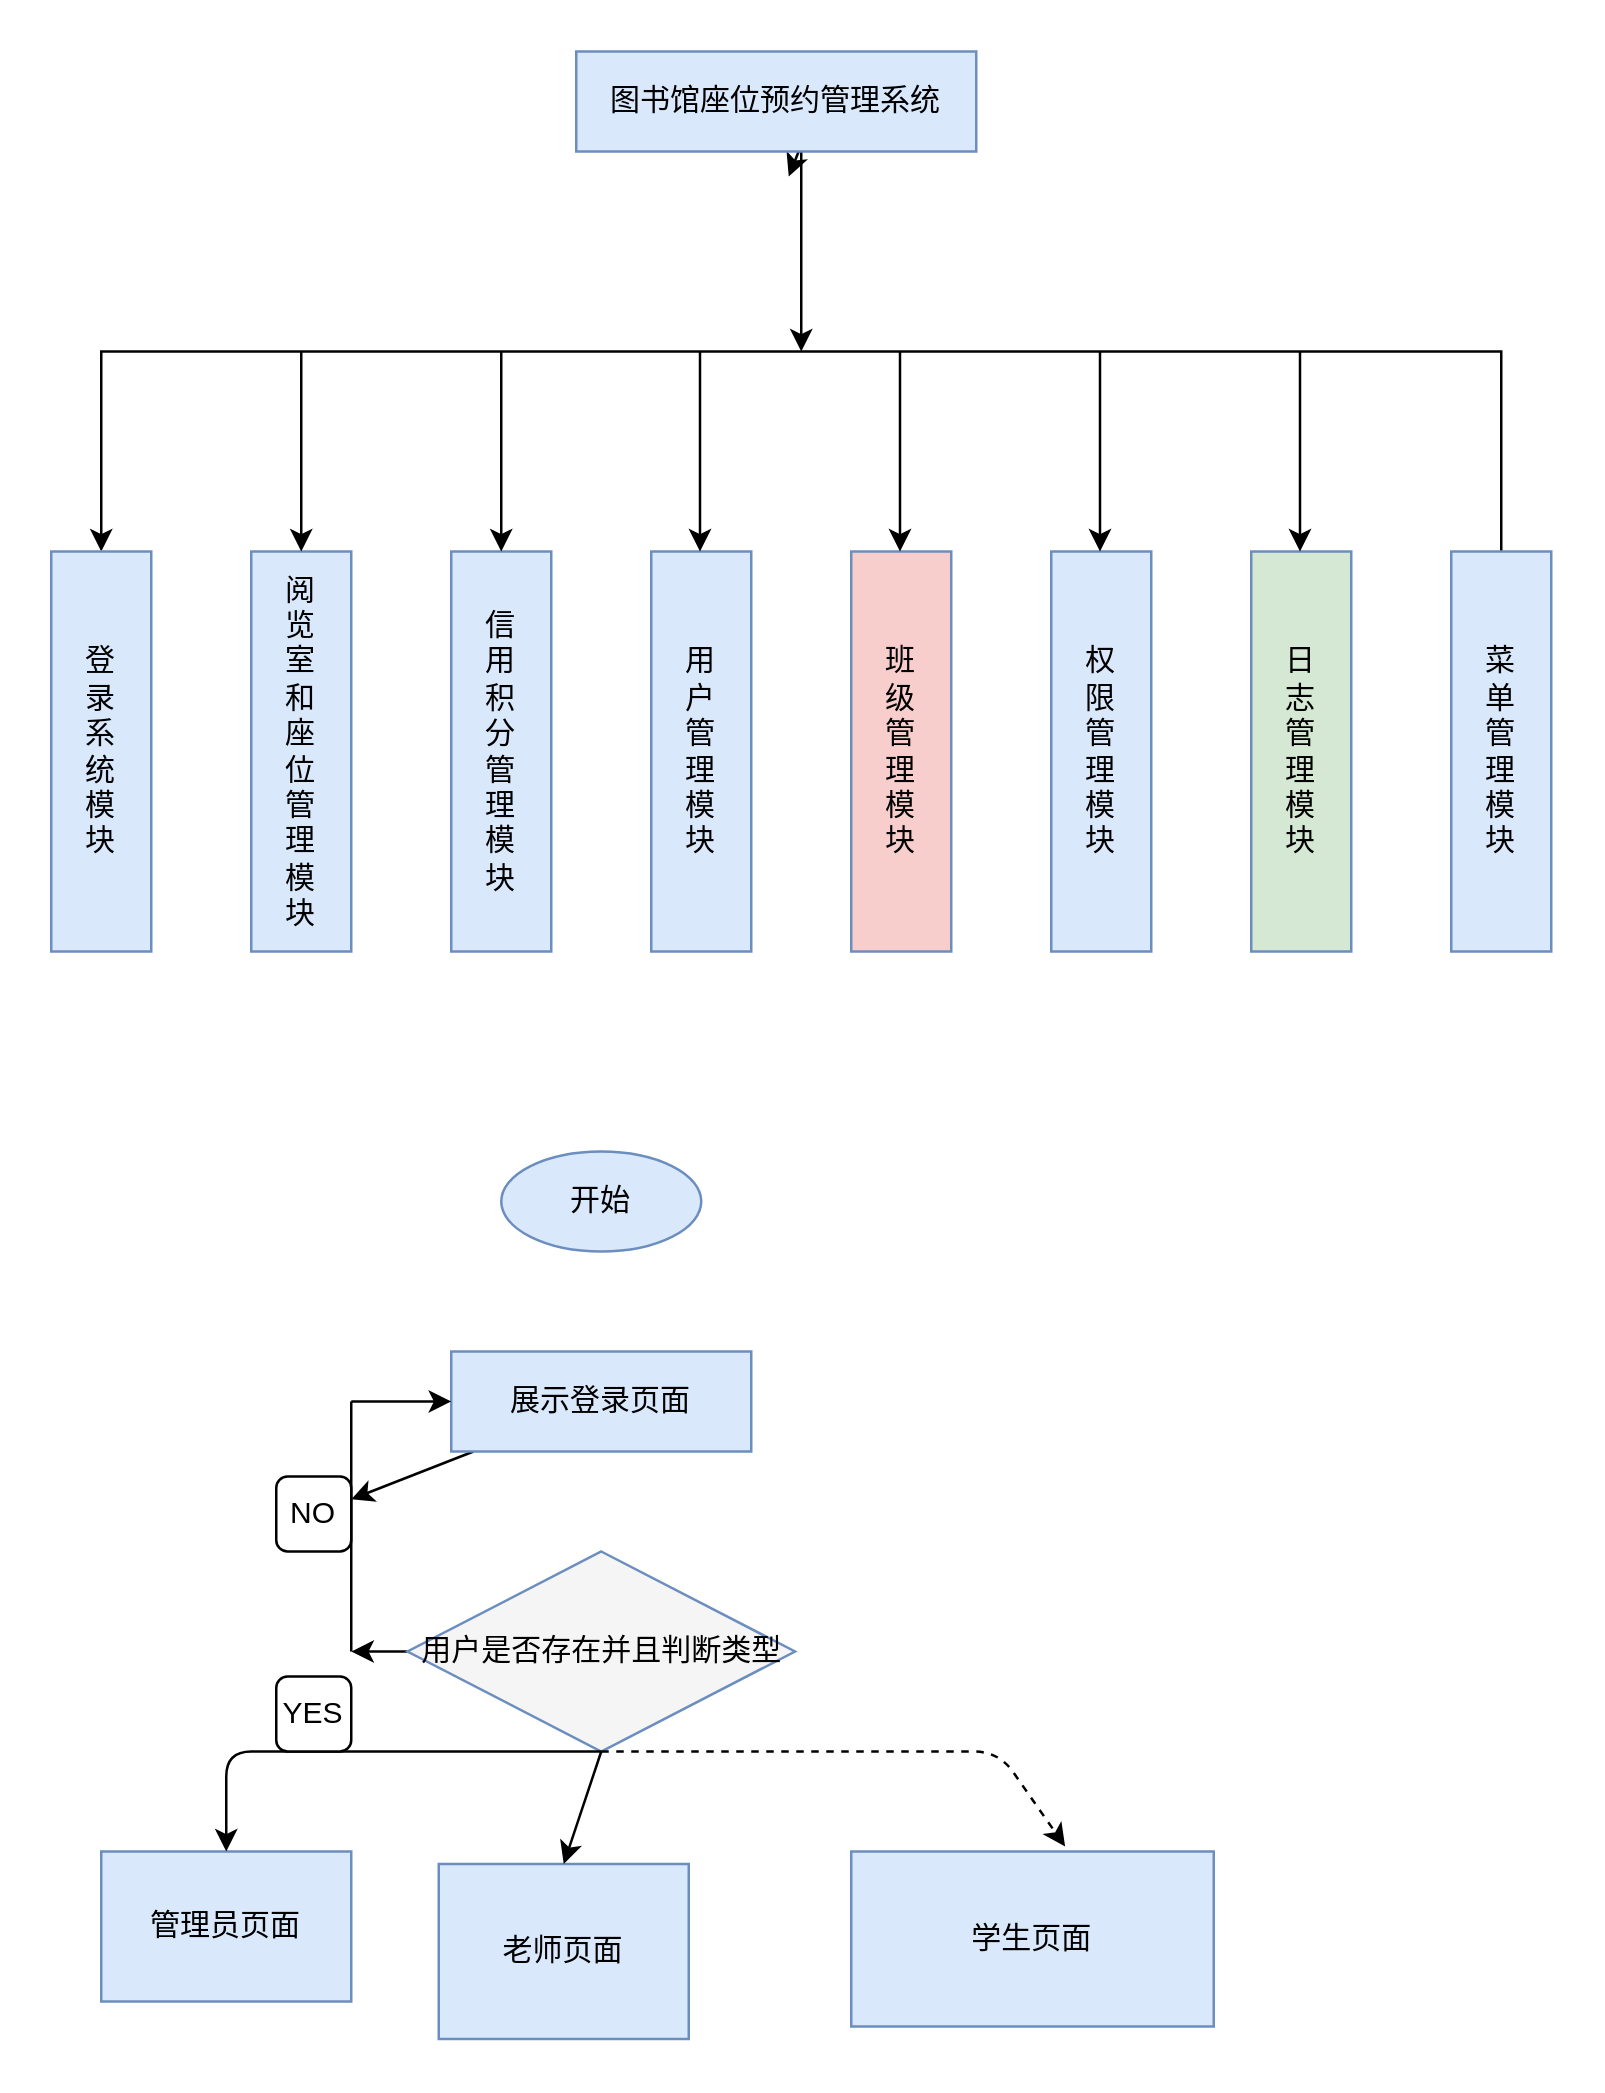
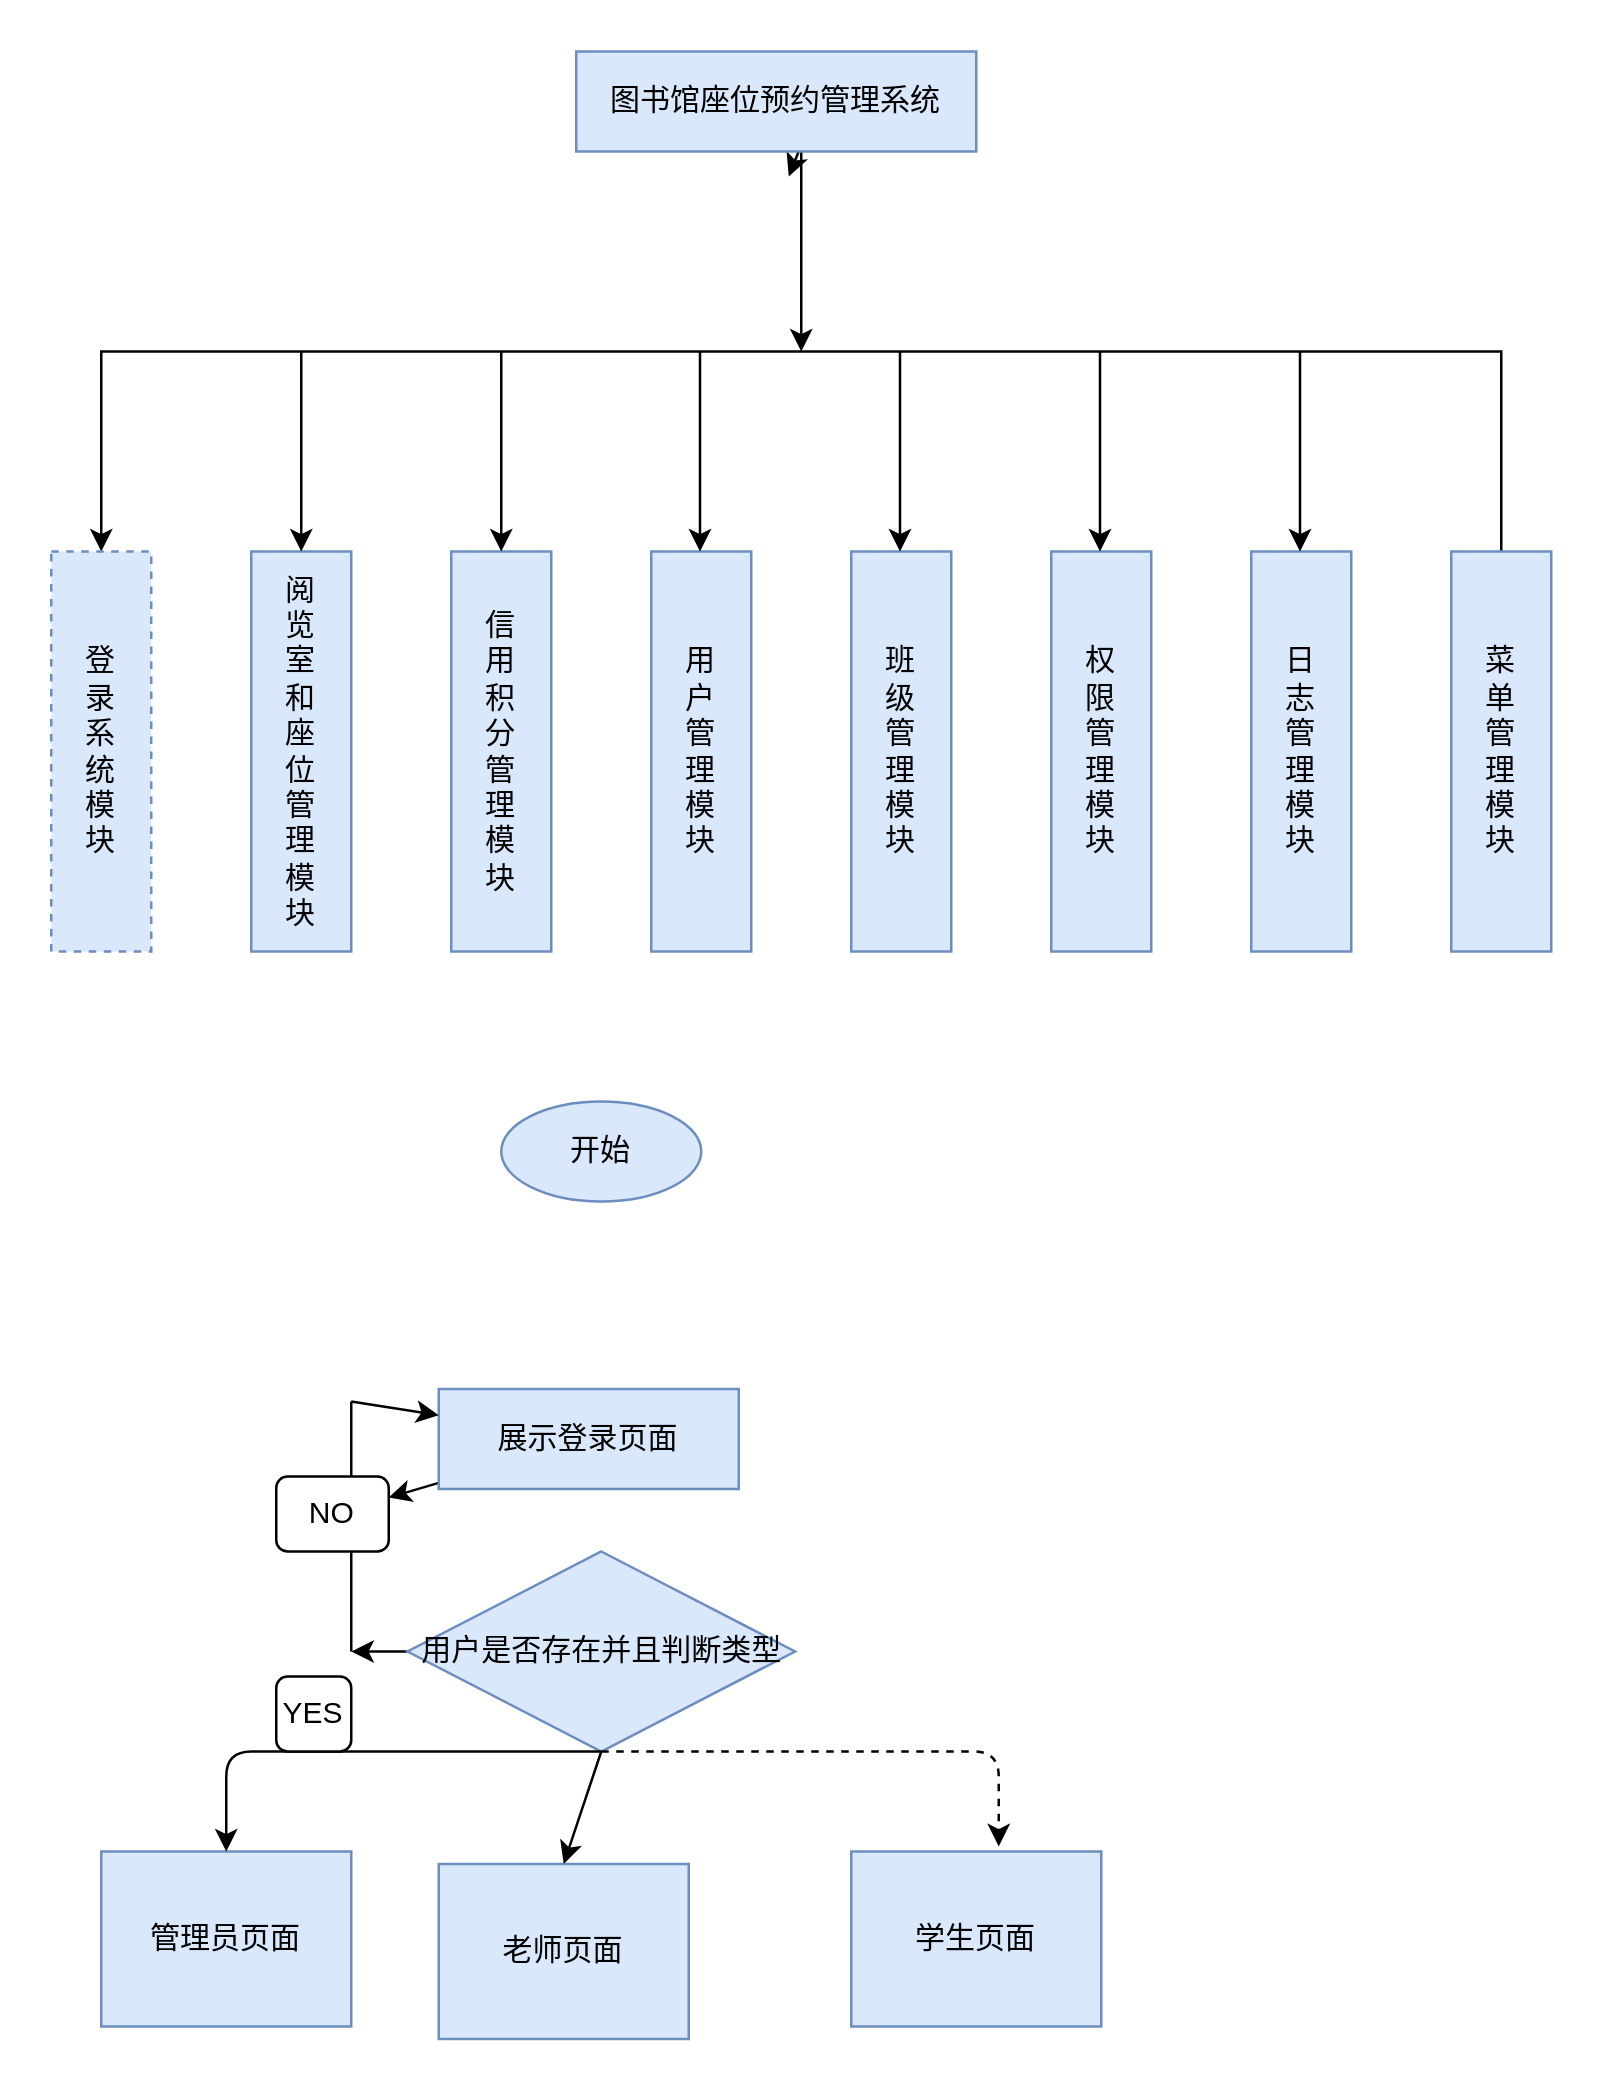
node "登 录 系 统 模 块": style solid -> dashed
node "班 级 管 理 模 块": fillcolor #f8cecc -> #dae8fc
node "日 志 管 理 模 块": fillcolor #d5e8d4 -> #dae8fc
node "开始": moved (601, 1201) -> (601, 1151)
node "展示登录页面": moved (601, 1401) -> (589, 1439)
node "NO": size 75x75 -> 113x75
node "用户是否存在并且判断类型": fillcolor #f5f5f5 -> #dae8fc
node "管理员页面": size 250x150 -> 250x175
node "学生页面": size 363x175 -> 250x175
